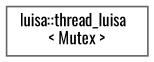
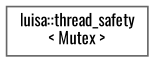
node "luisa::thread_luisa < Mutex >": label "luisa::thread_luisa < Mutex >" -> "luisa::thread_safety < Mutex >"
